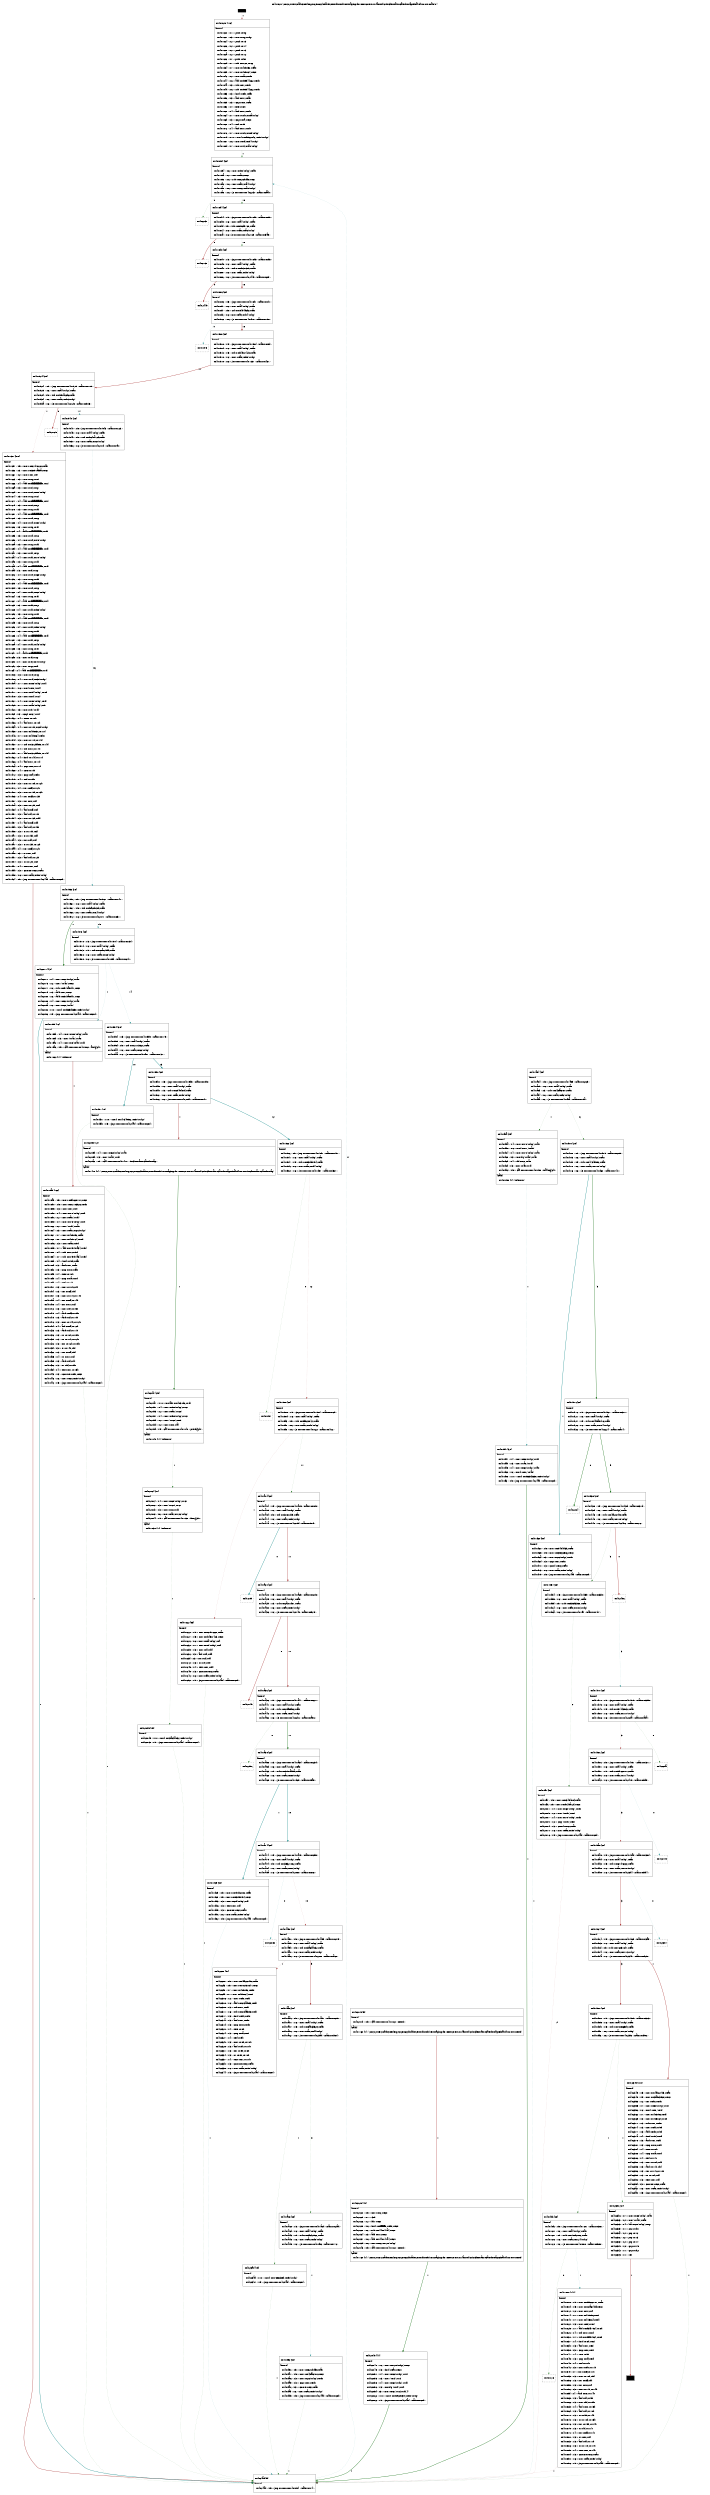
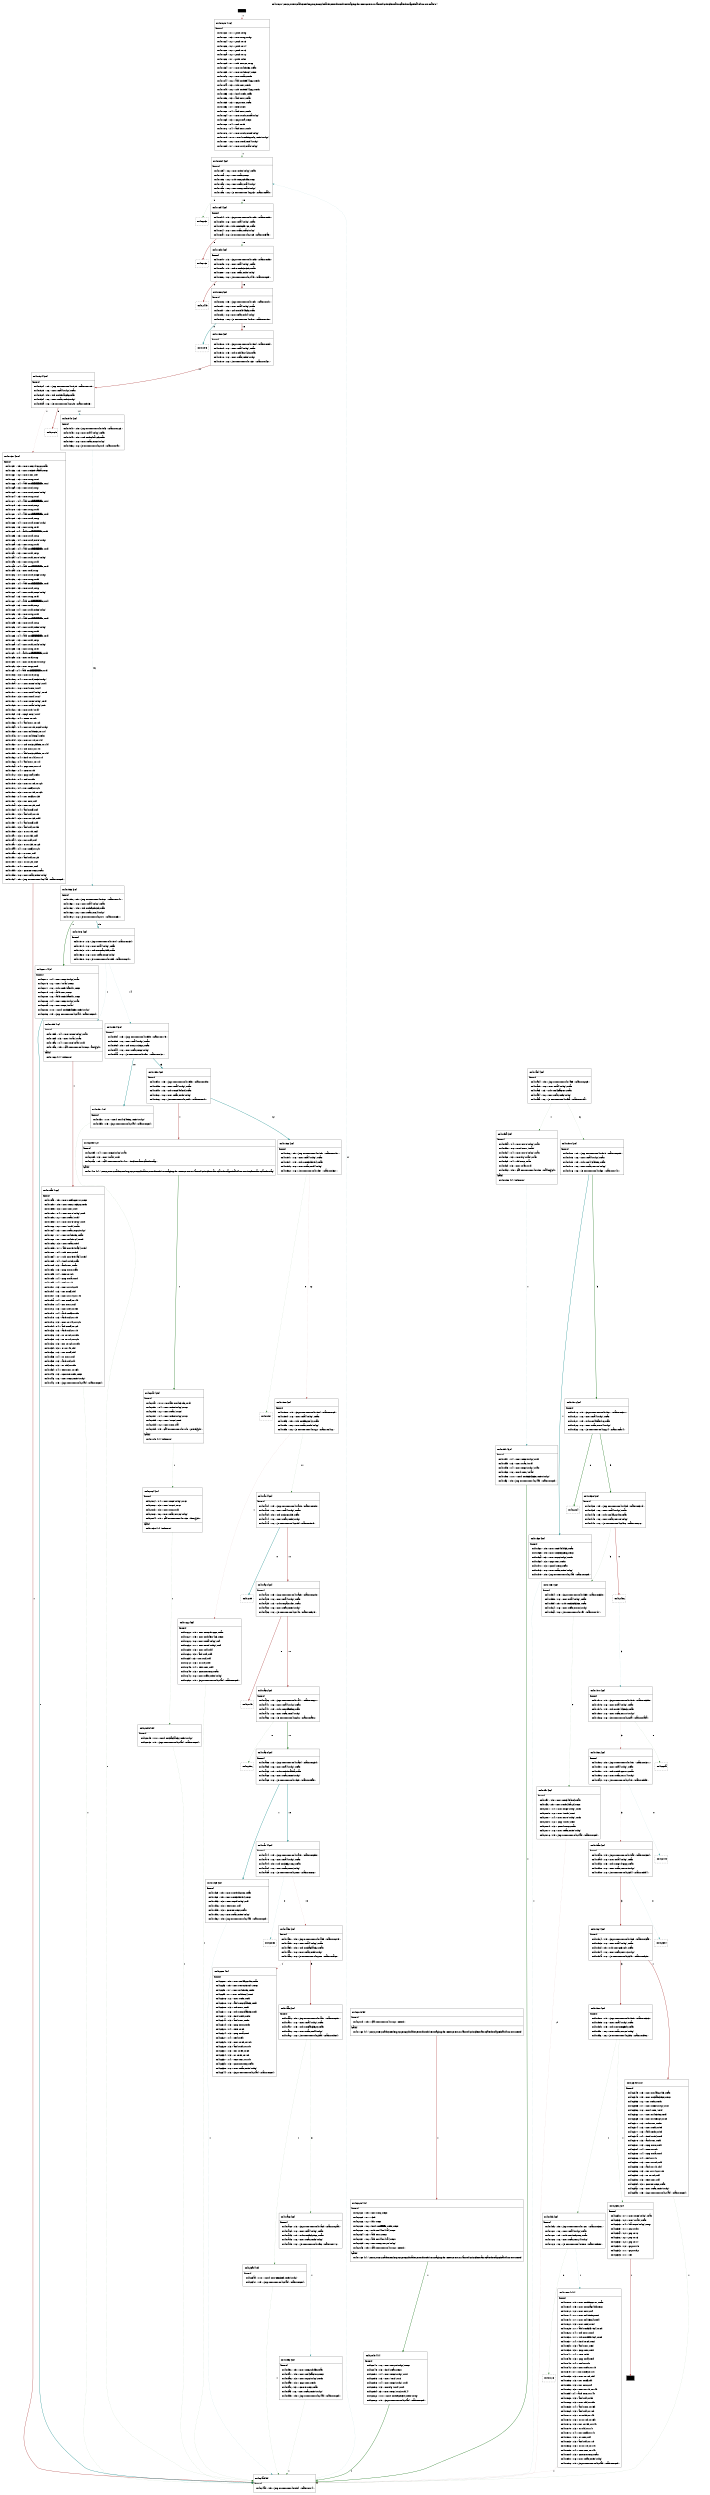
edge "0x4018ec [28]" -> "0x401f7e": style dotted -> bold
edge "0x40195c [28]" -> "0x401978 [28]": style dotted -> bold
